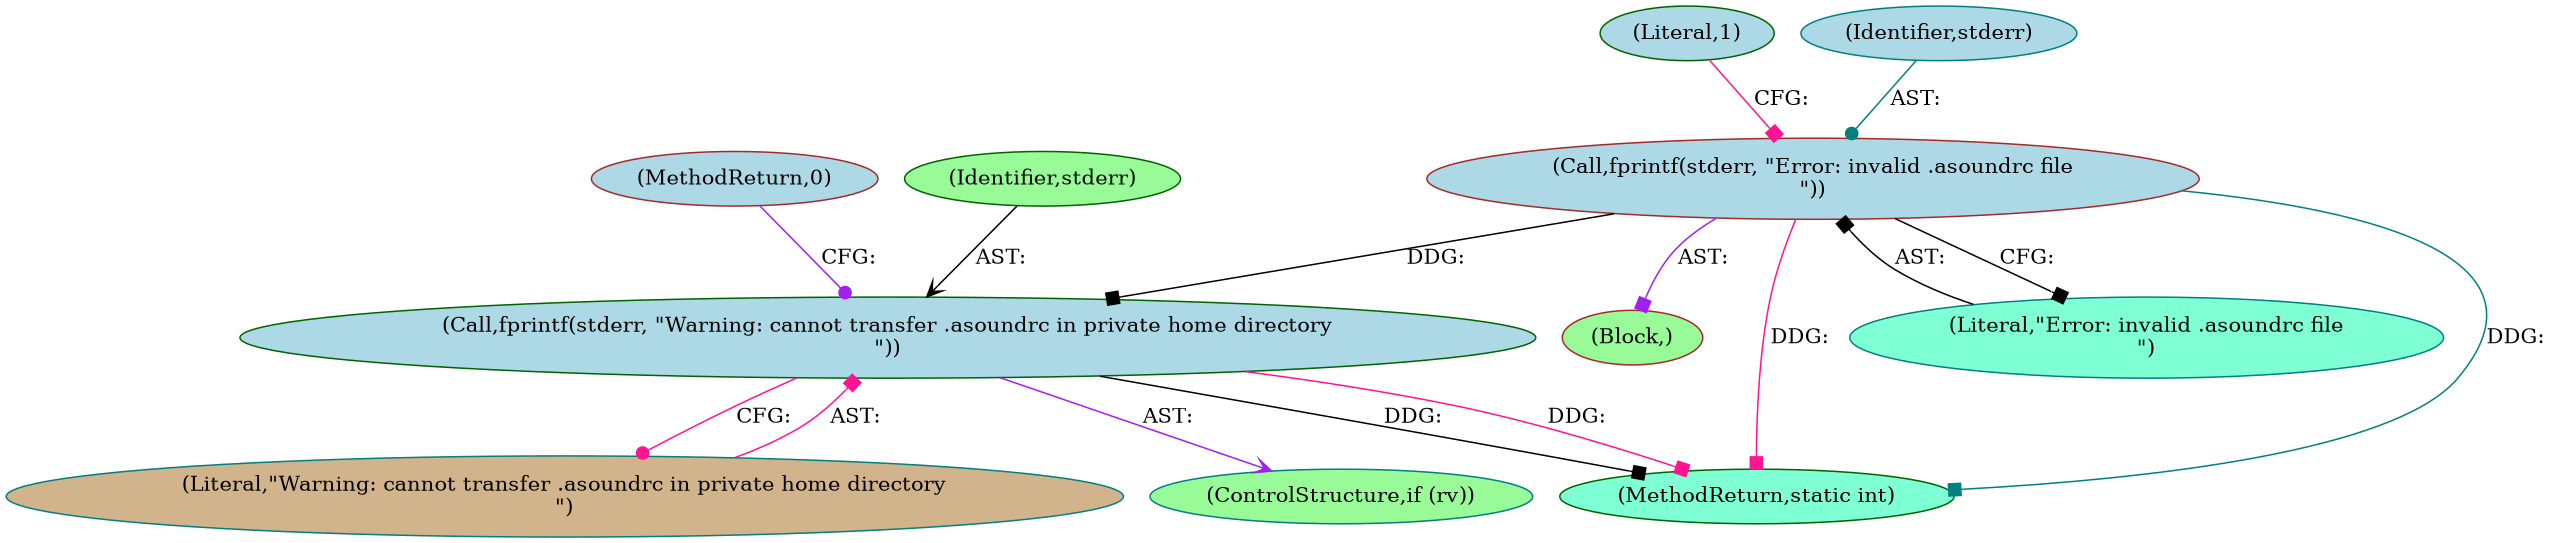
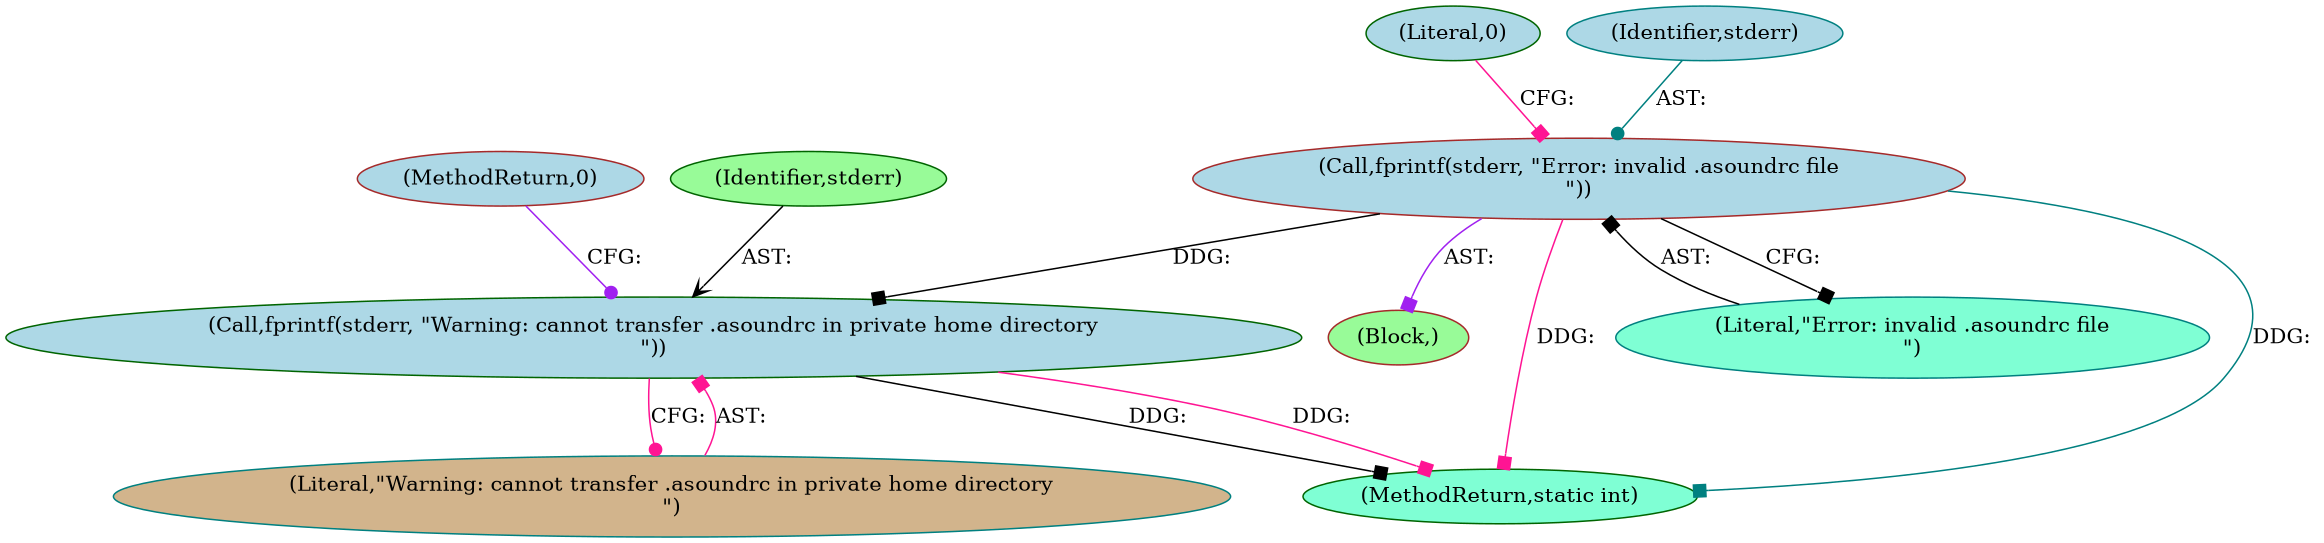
node "(Literal,1)": label "(Literal,1)" -> "(Literal,0)"
node "(ControlStructure,if (rv))": removed
